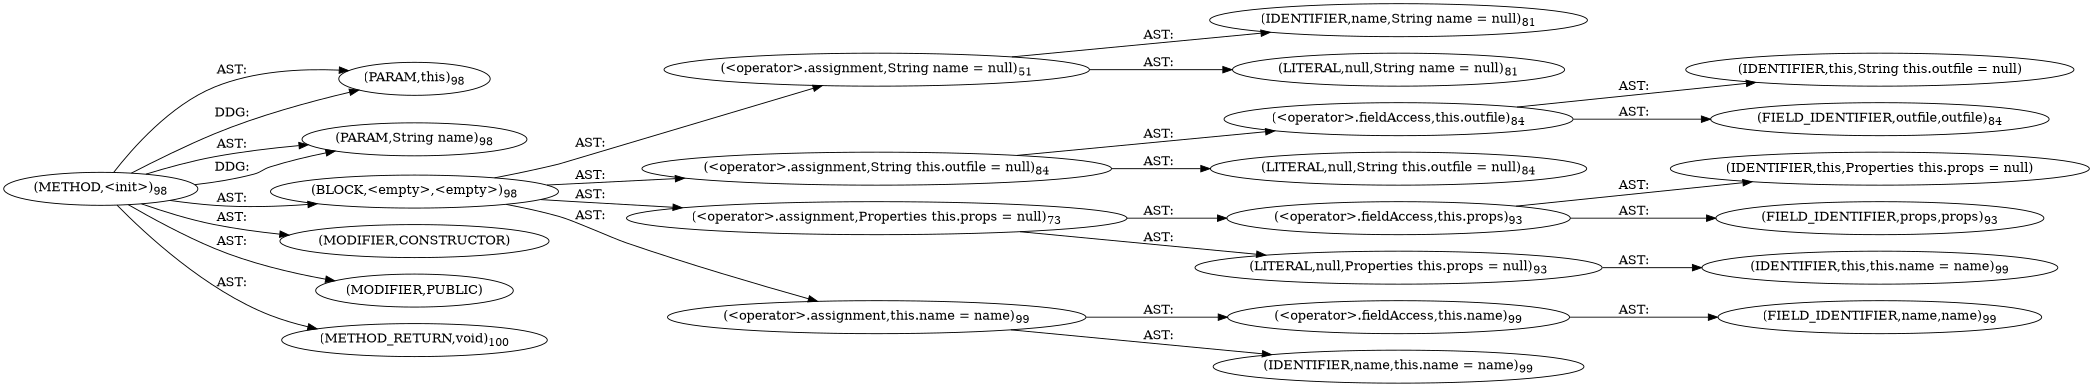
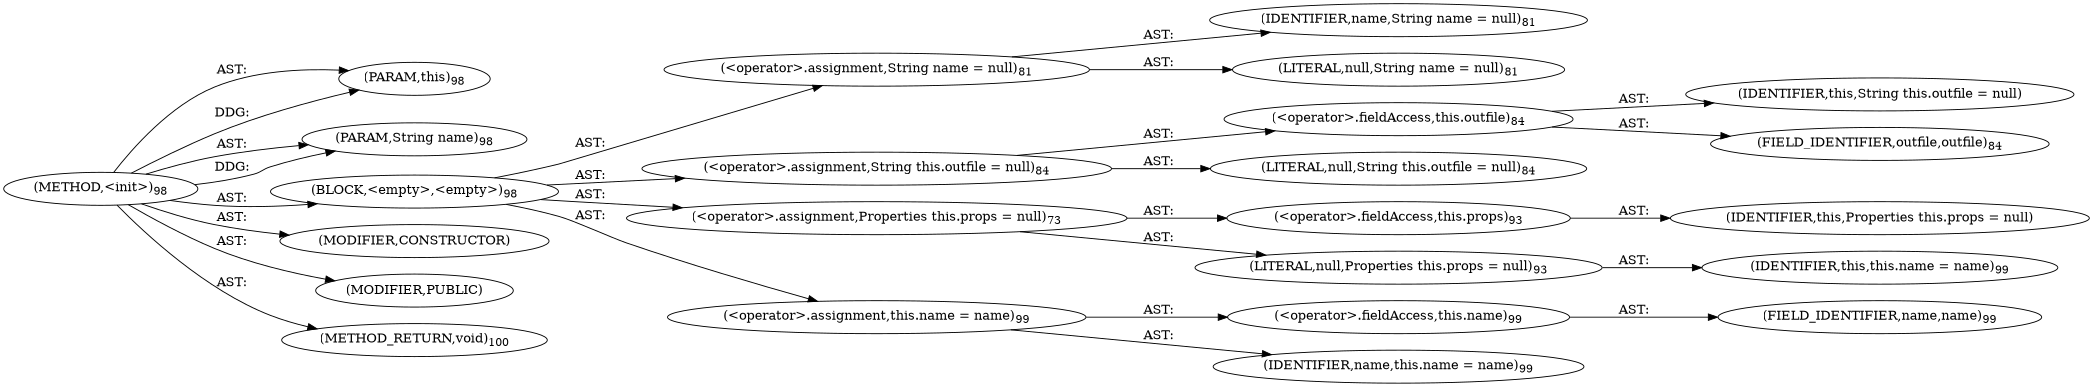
node "(<operator>.assignment,String name = null)": text "51" -> "81"
node "(FIELD_IDENTIFIER,props,props)": removed
